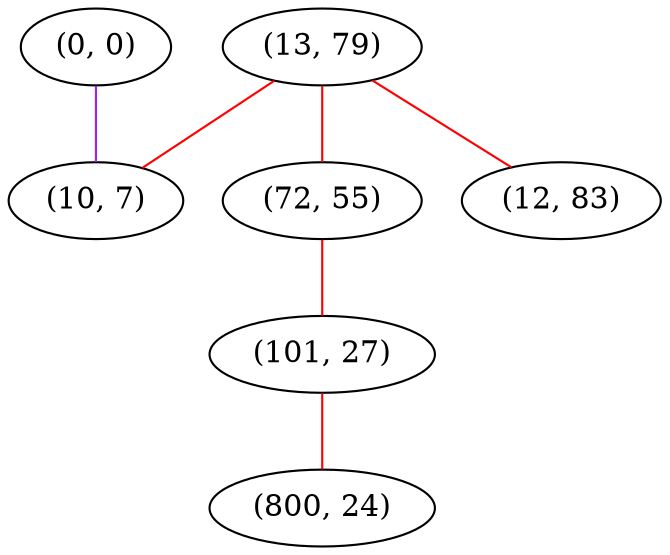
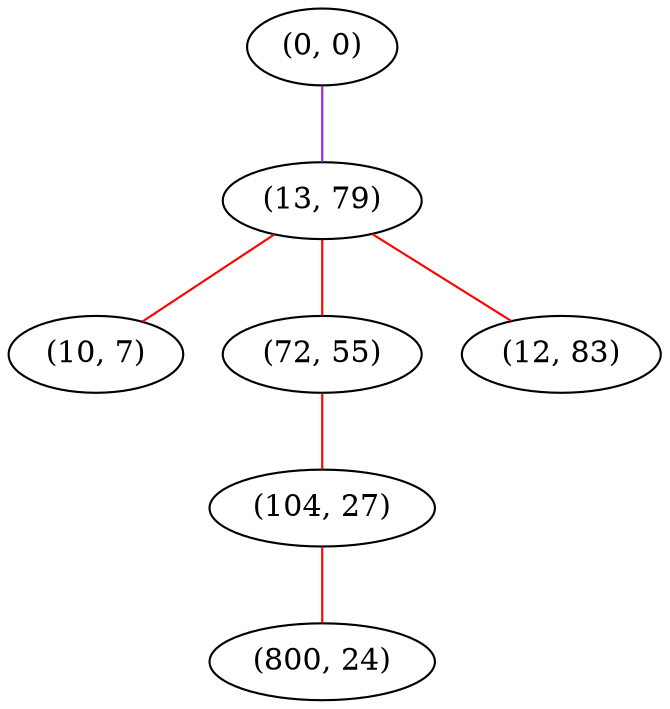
edge "(0, 0)" -- "(10, 7)": now "(0, 0)" -- "(13, 79)"
node "(101, 27)": label "(101, 27)" -> "(104, 27)"
